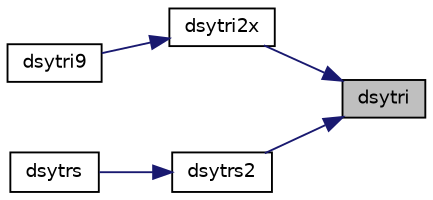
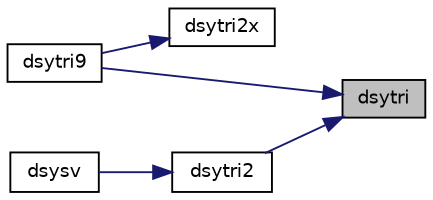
edge "dsytri2x" -> "dsytri": now "dsytri9" -> "dsytri"
node "dsytrs": label "dsytrs" -> "dsysv"
node "dsytrs2": label "dsytrs2" -> "dsytri2"
